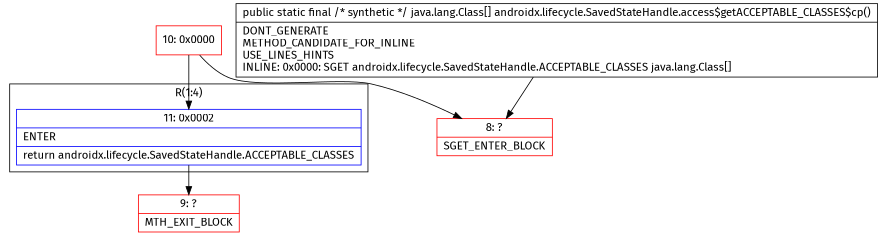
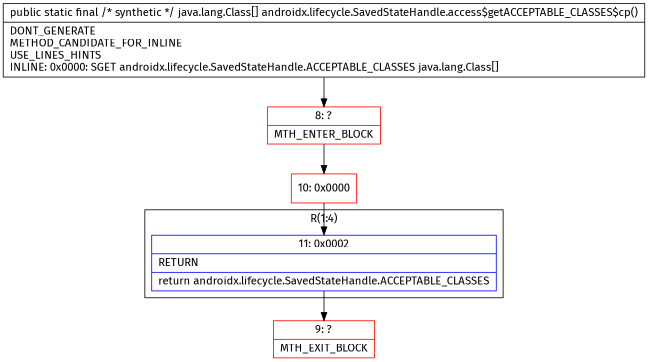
edge "10: 0x0000" -> "8: ?": reversed
node "11: 0x0002": text "ENTER" -> "RETURN"
node "8: ?": text "SGET_ENTER_BLOCK" -> "MTH_ENTER_BLOCK"
